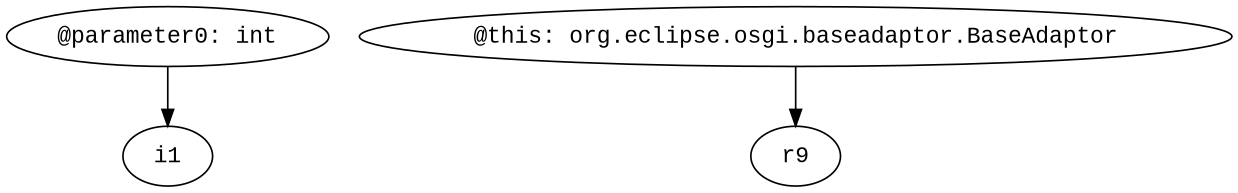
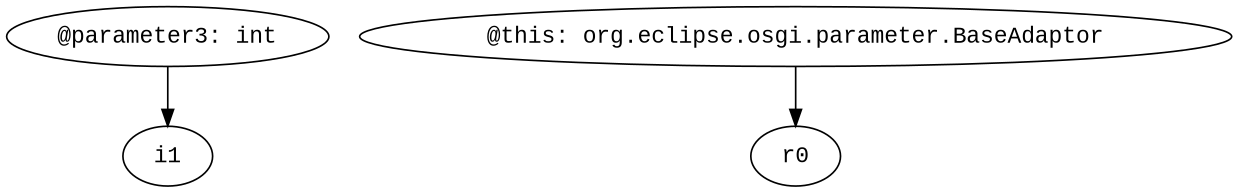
node "@parameter0: int": label "@parameter0: int" -> "@parameter3: int"
node "@this: org.eclipse.osgi.baseadaptor.BaseAdaptor": label "@this: org.eclipse.osgi.baseadaptor.BaseAdaptor" -> "@this: org.eclipse.osgi.parameter.BaseAdaptor"
node "r9": label "r9" -> "r0"
